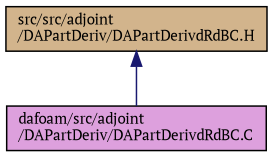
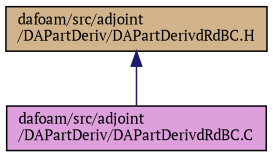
node "src/src/adjoint /DAPartDeriv/DAPartDerivdRdBC.H": label "src/src/adjoint /DAPartDeriv/DAPartDerivdRdBC.H" -> "dafoam/src/adjoint /DAPartDeriv/DAPartDerivdRdBC.H"
